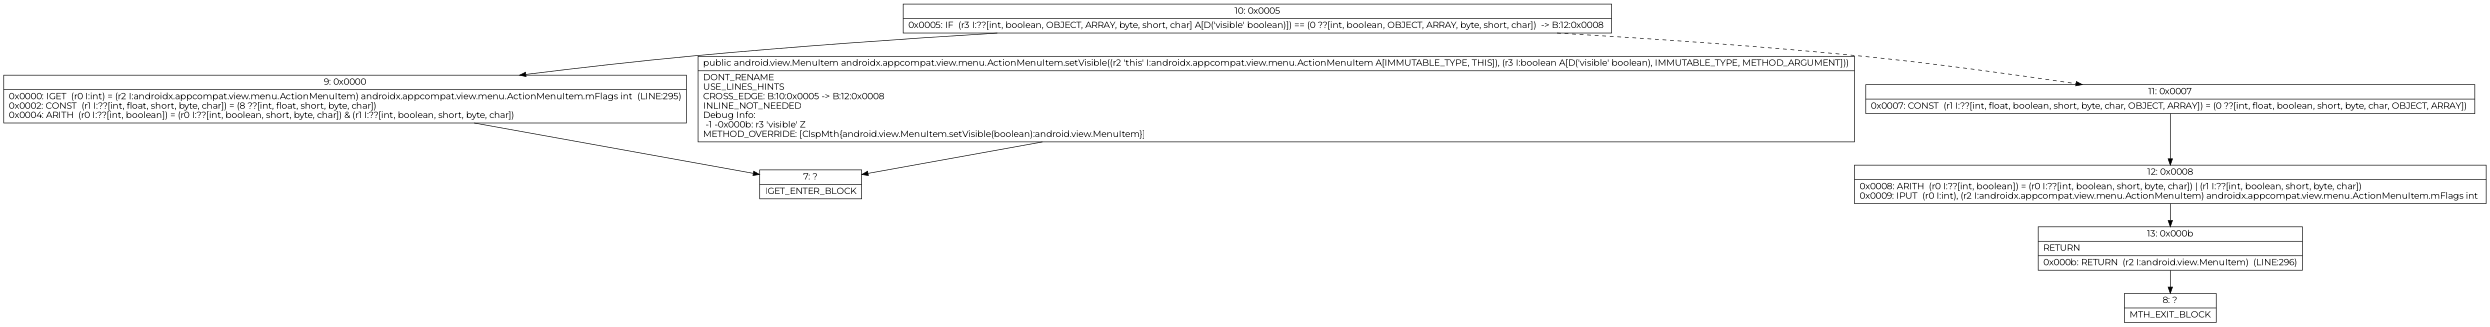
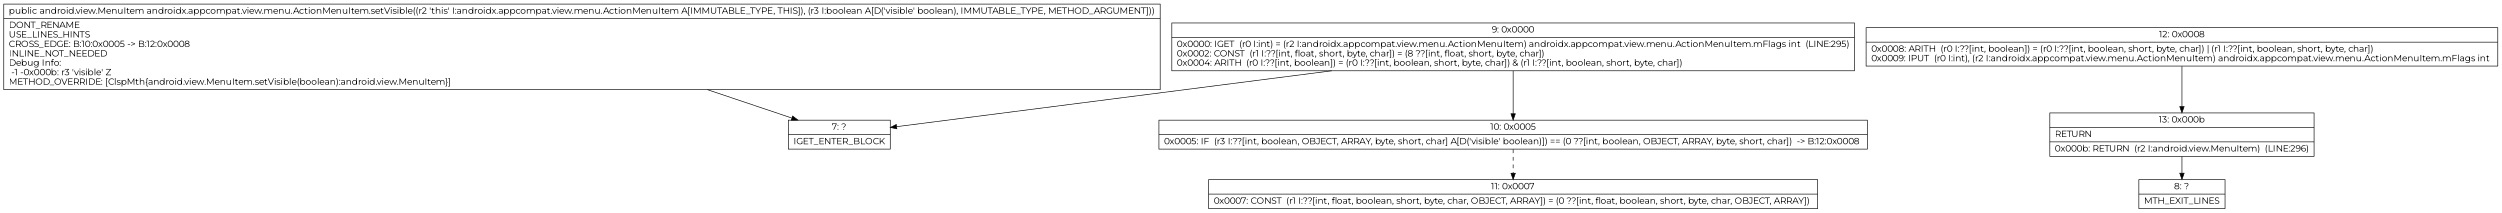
edge "10: 0x0005" -> "9: 0x0000": reversed
edge "11: 0x0007" -> "12: 0x0008": removed
node "8: ?": text "MTH_EXIT_BLOCK" -> "MTH_EXIT_LINES"
